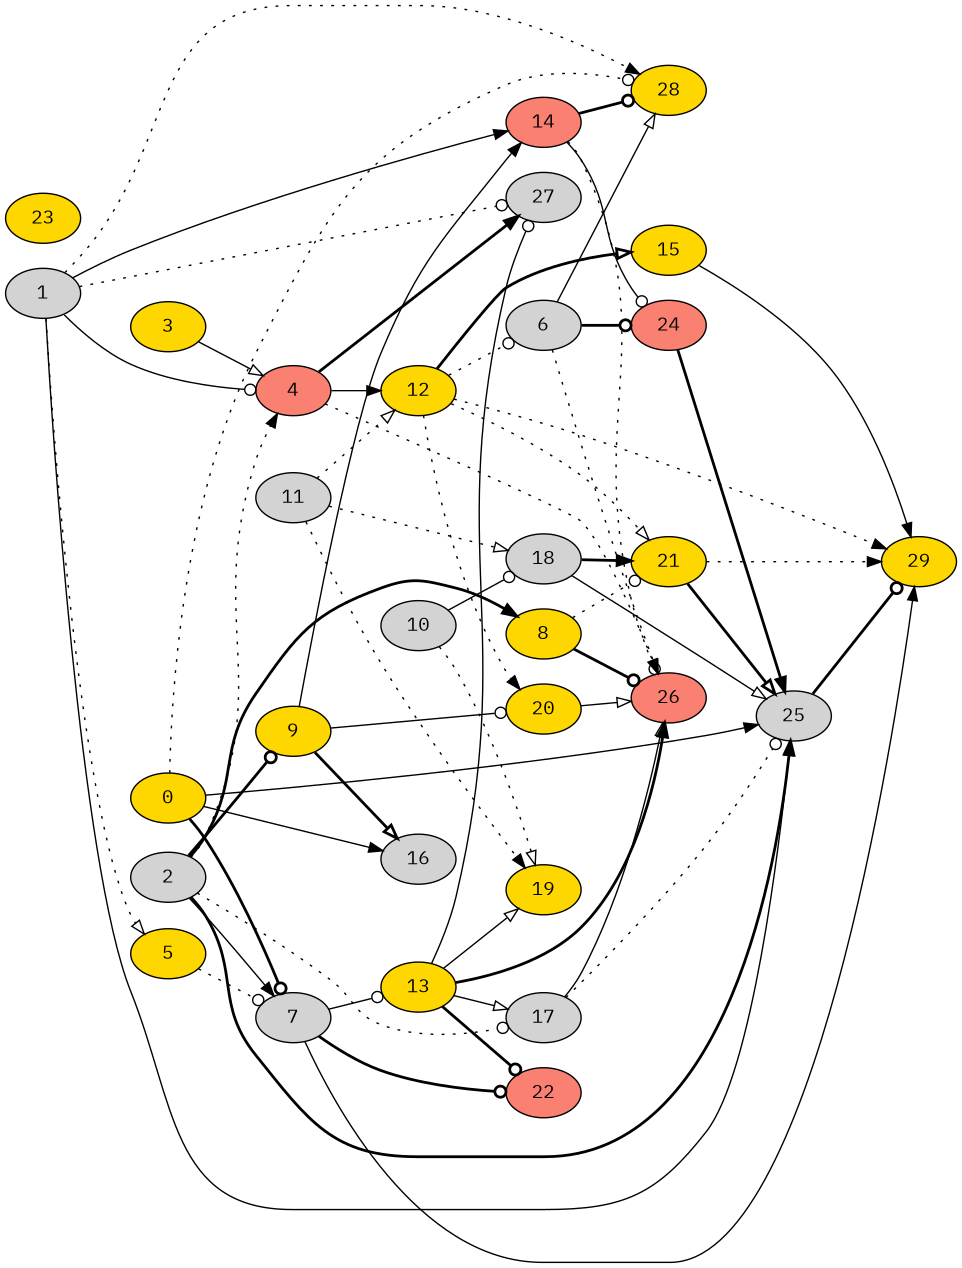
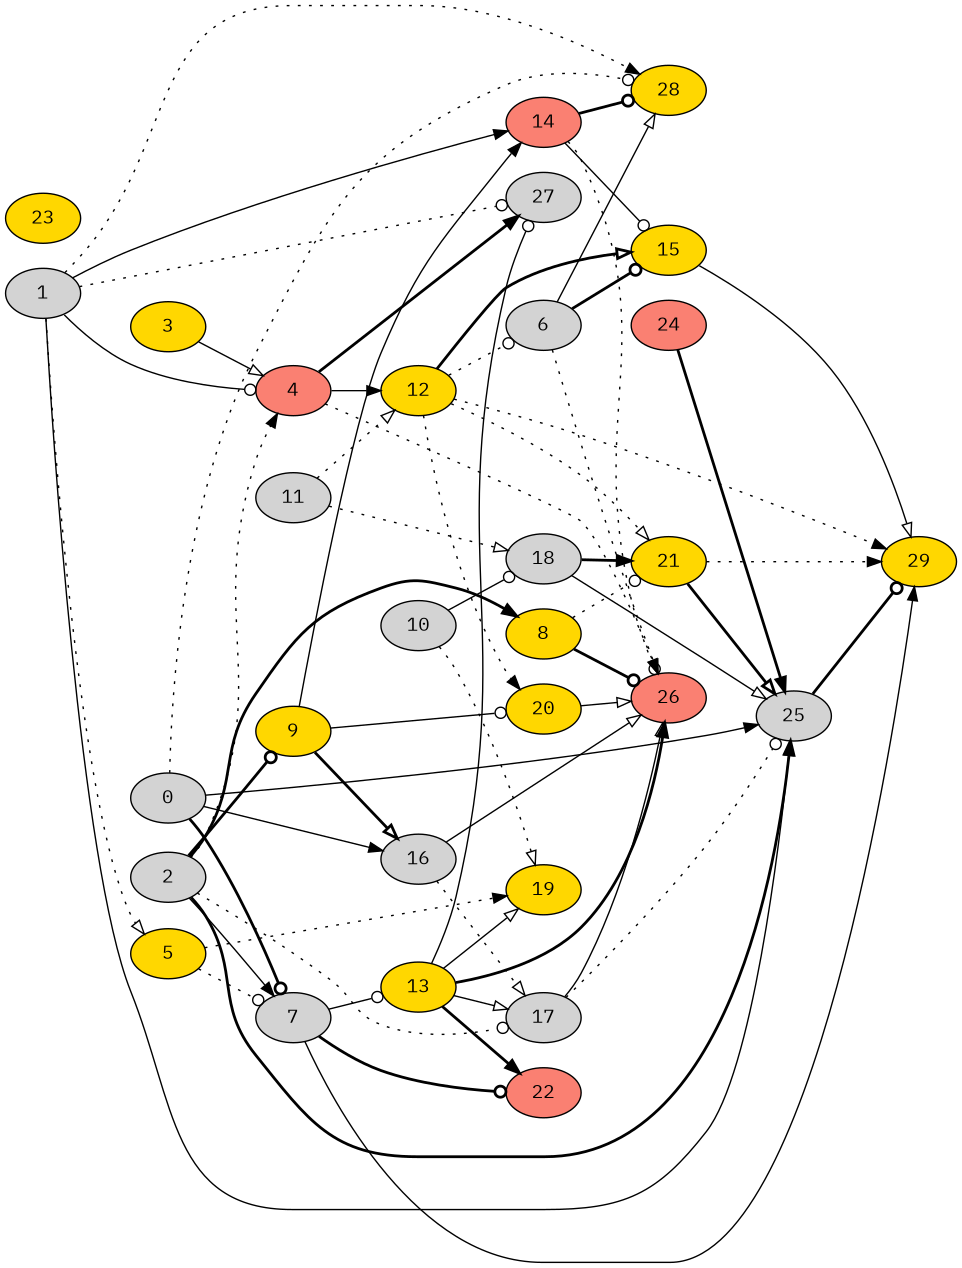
edge "14" -> "24": now "14" -> "15"
edge "6" -> "24": now "6" -> "15"
edge "15" -> "29": arrowhead normal -> onormal
edge "11" -> "19": now "5" -> "19"
edge "16" -> "26": added
node "0": fillcolor gold -> lightgrey
edge "16" -> "17": added
edge "13" -> "22": arrowhead odot -> normal
